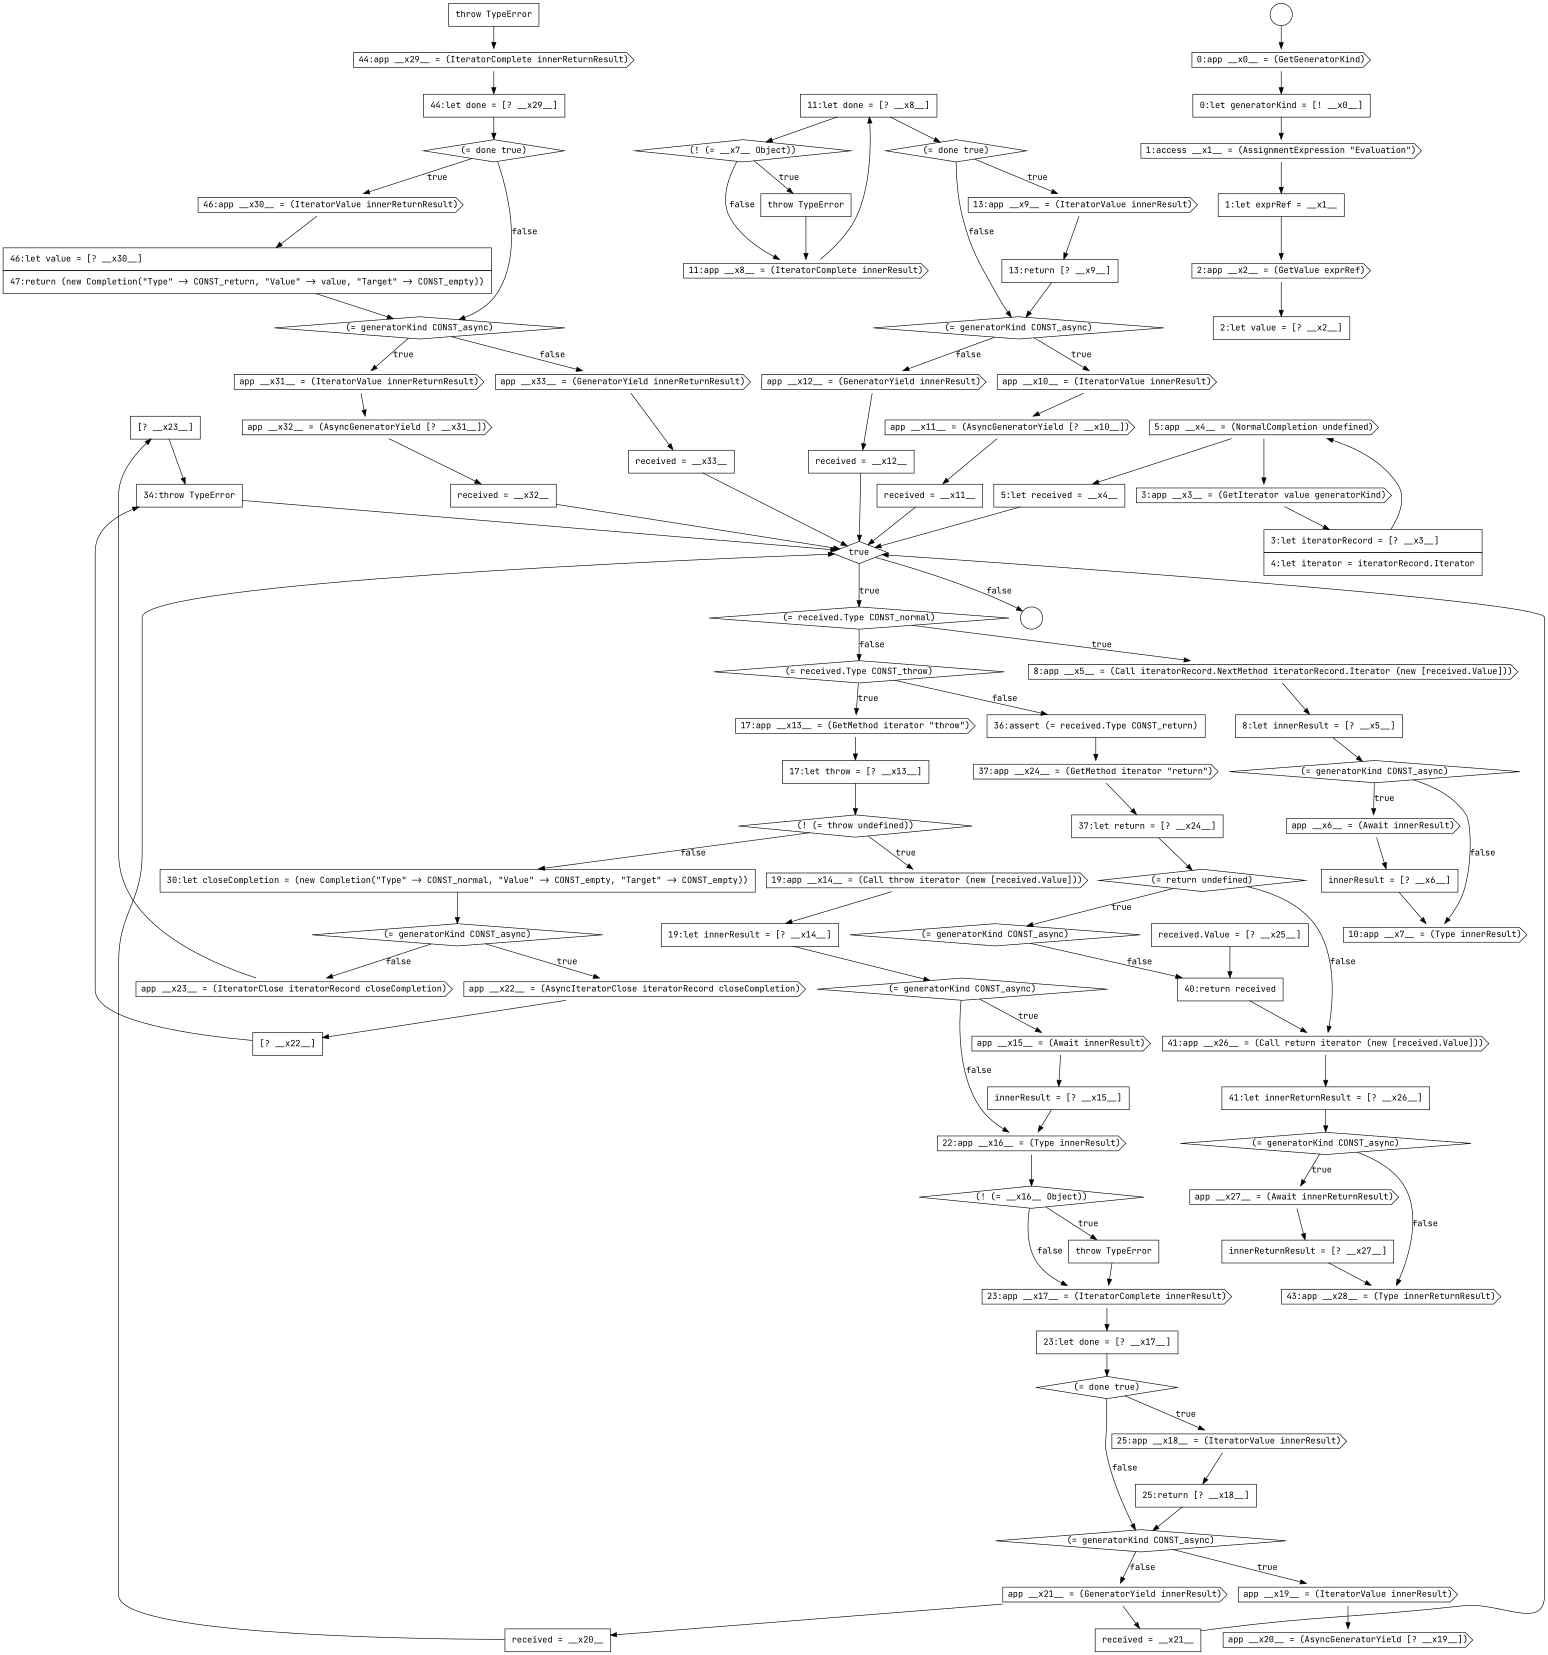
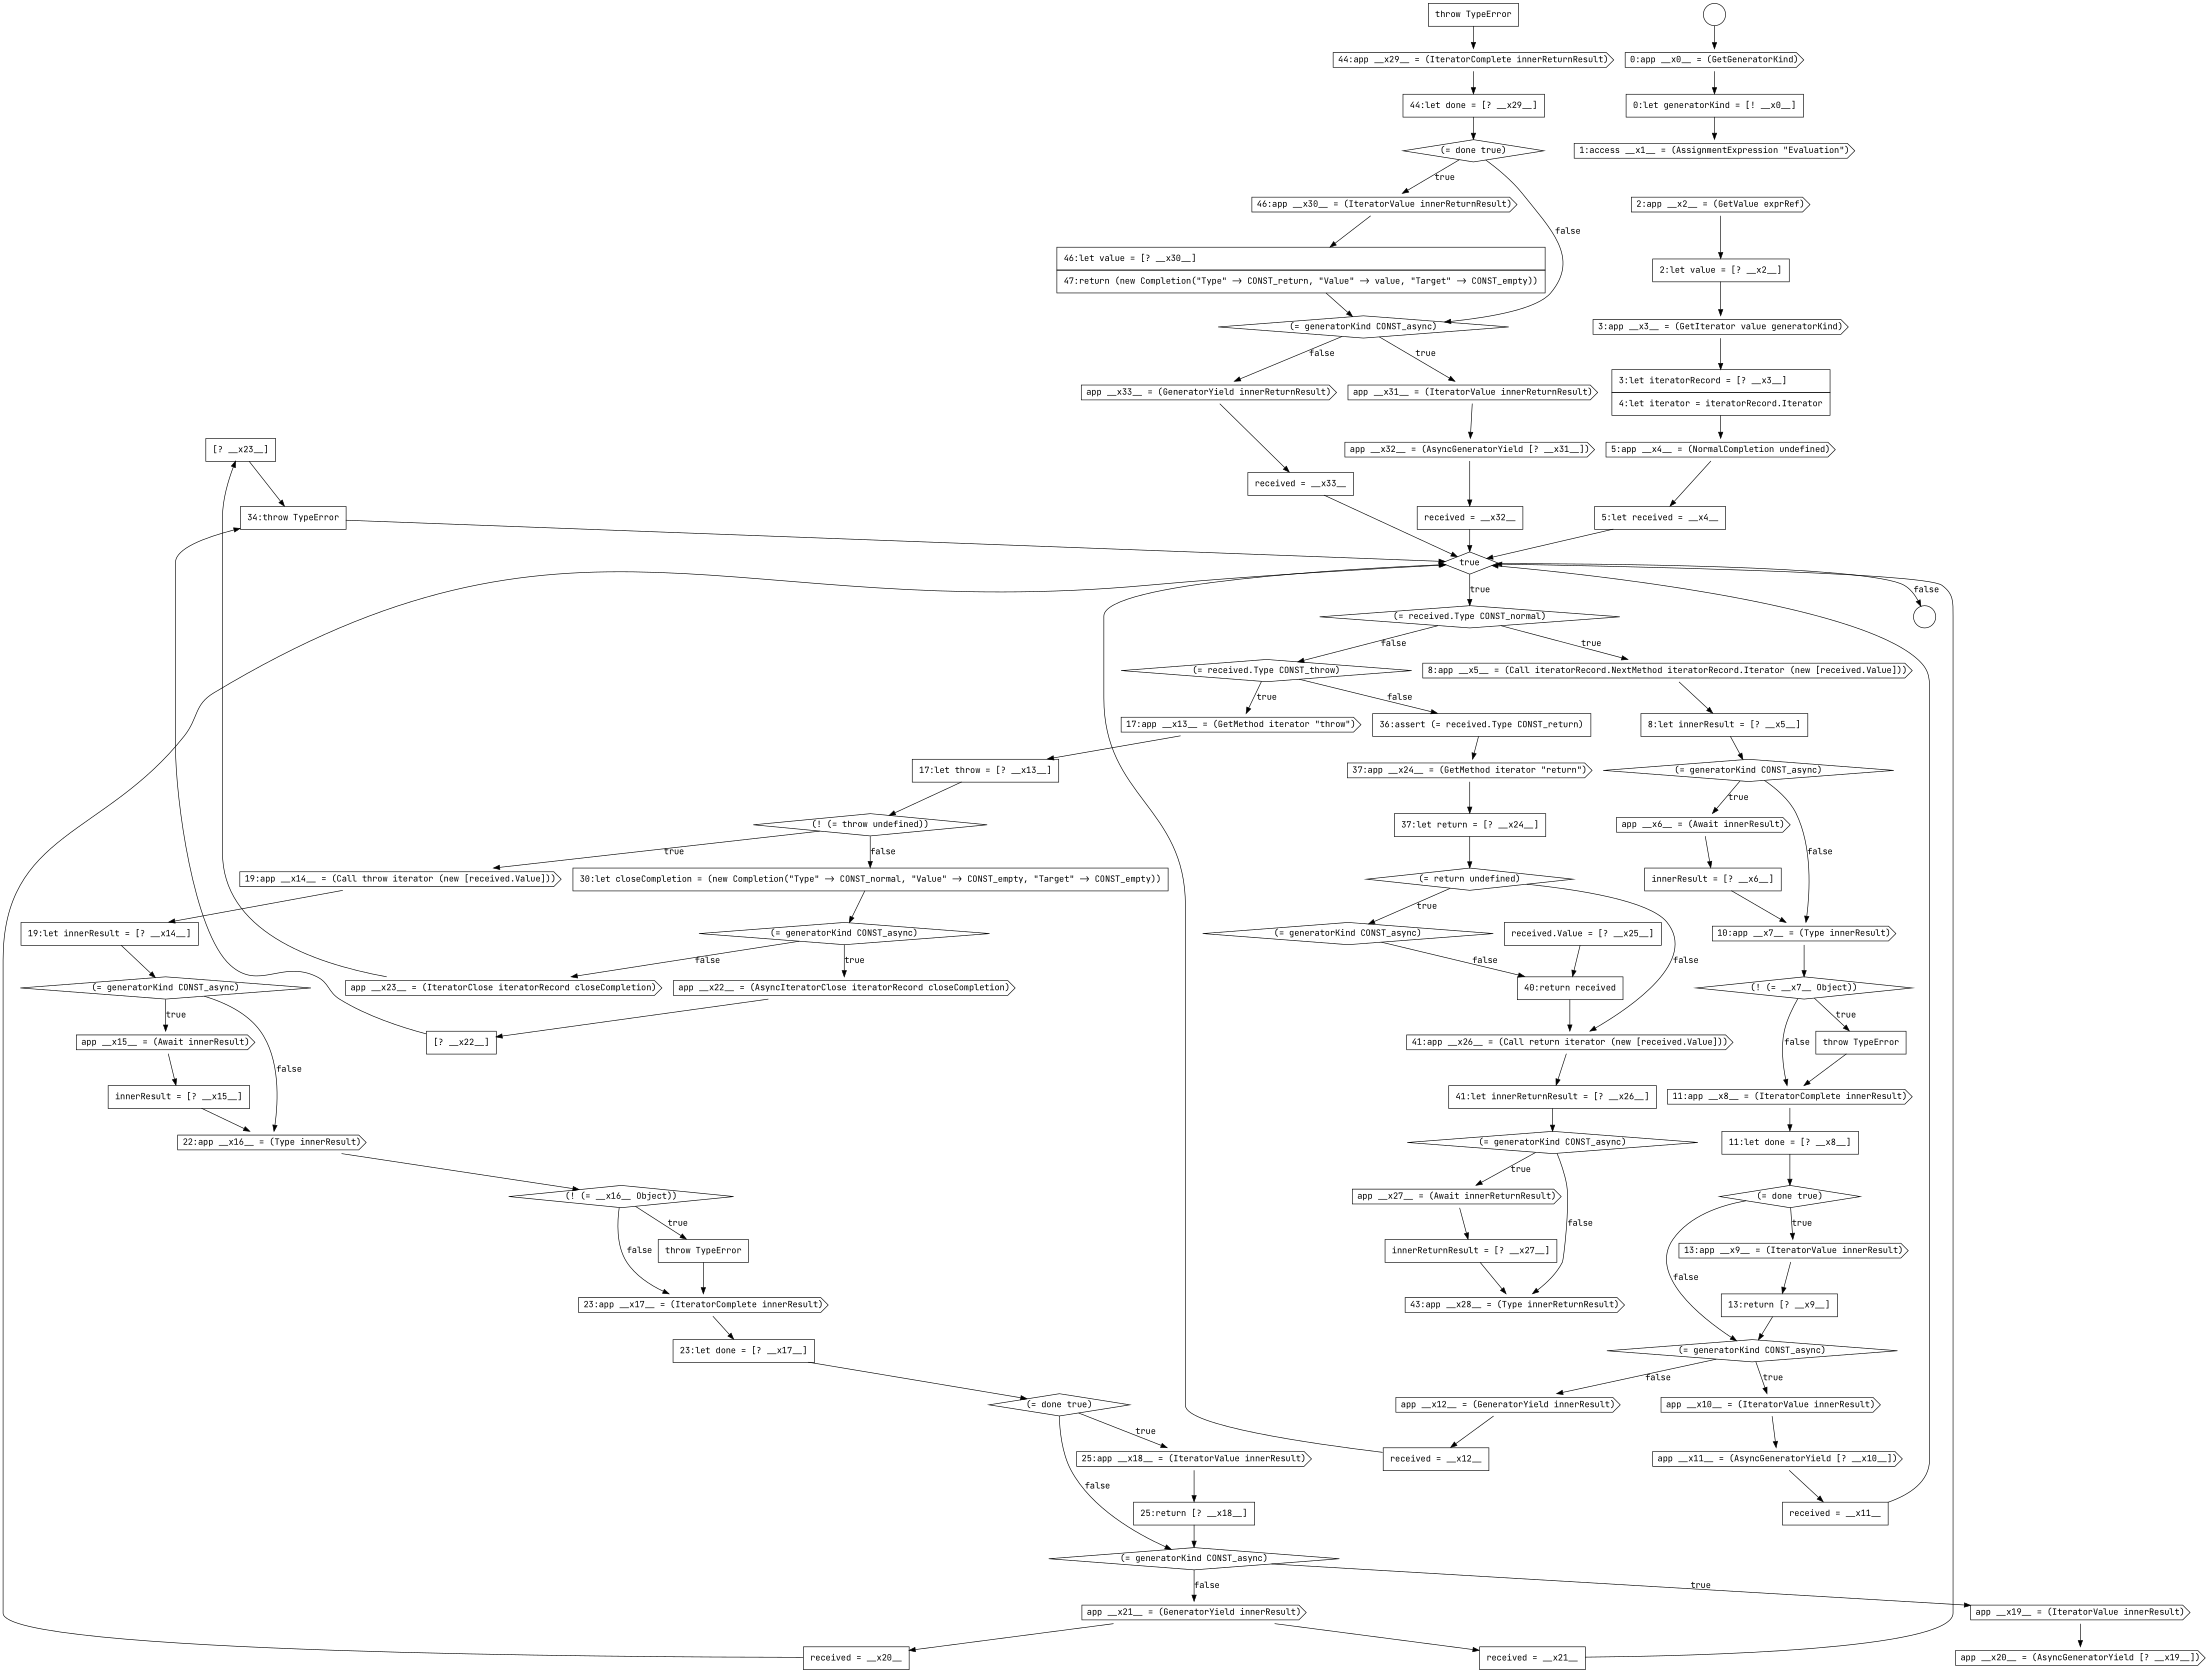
edge "11:let done = [? __x8__]" -> "(! (= __x7__ Object))": now "10:app __x7__ = (Type innerResult)" -> "(! (= __x7__ Object))"
node "1:let exprRef = __x1__": removed
edge "5:app __x4__ = (NormalCompletion undefined)" -> "3:app __x3__ = (GetIterator value generatorKind)": now "2:let value = [? __x2__]" -> "3:app __x3__ = (GetIterator value generatorKind)"
